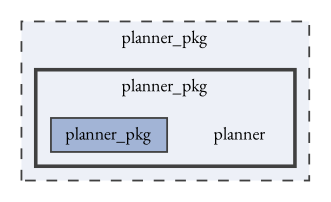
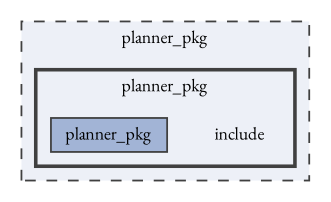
node "planner": label "planner" -> "include"
